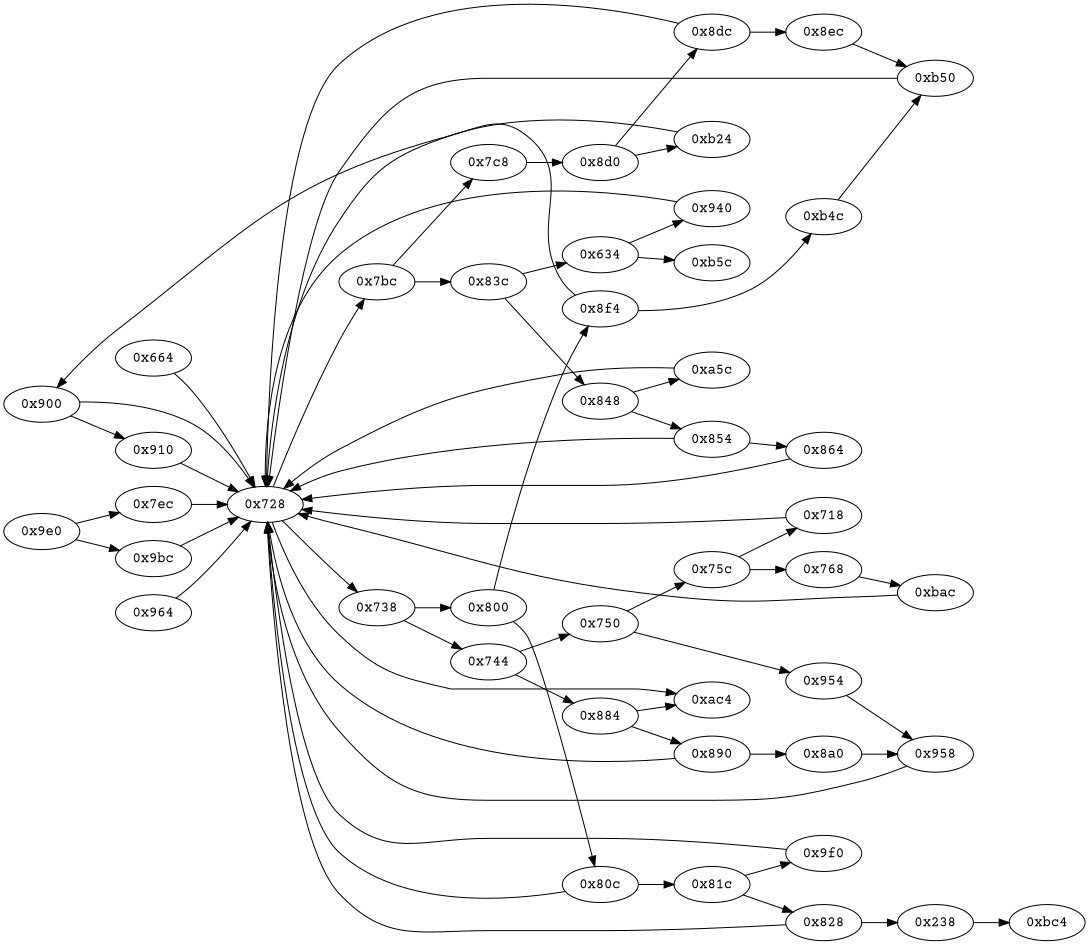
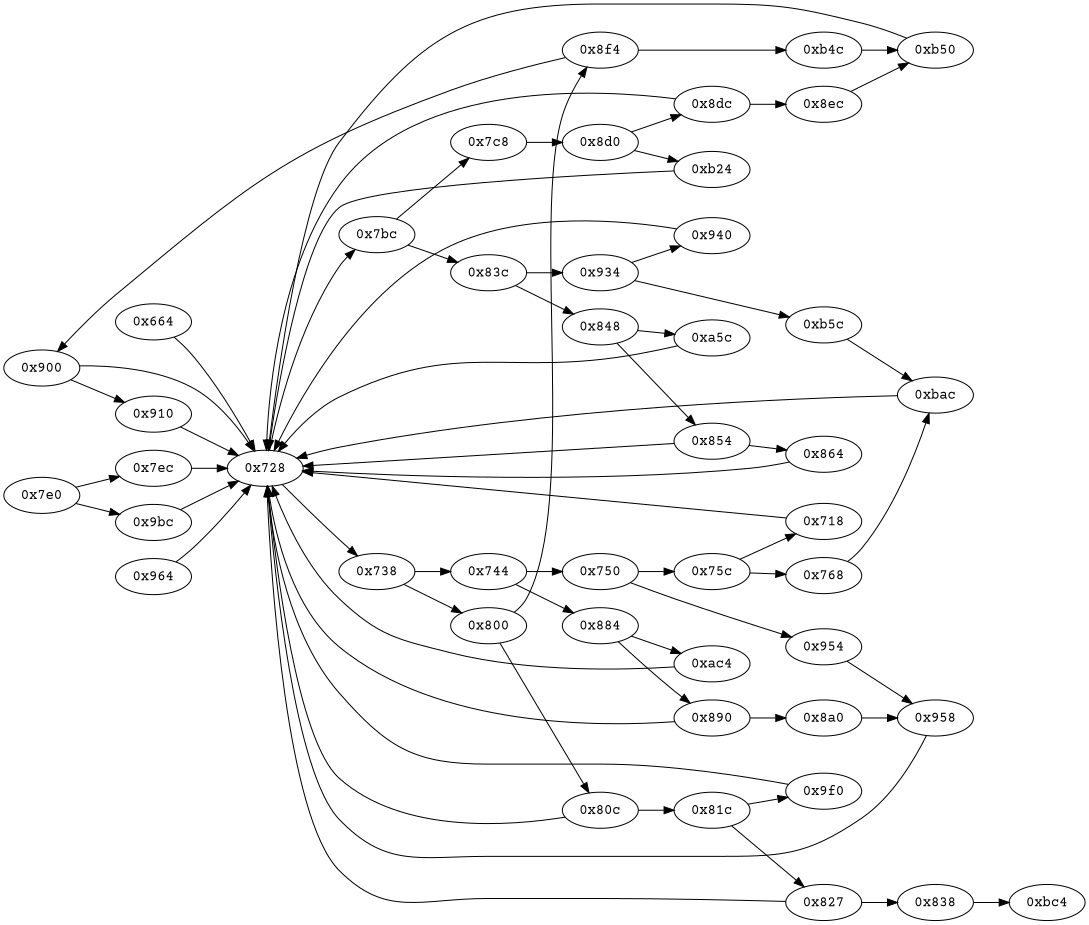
node "0x634": label "0x634" -> "0x934"
edge "0xb5c" -> "0xbac": added
node "0x9e0": label "0x9e0" -> "0x7e0"
edge "0x728" -> "0xac4": reversed
node "0x828": label "0x828" -> "0x827"
node "0x238": label "0x238" -> "0x838"
